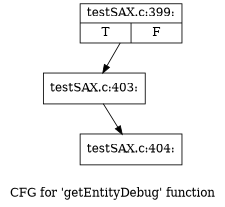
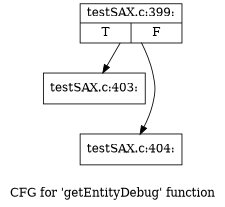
edge "testSAX.c:403:" -> "testSAX.c:404:": now "testSAX.c:399:" -> "testSAX.c:404:"
